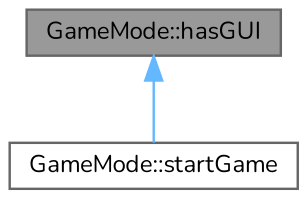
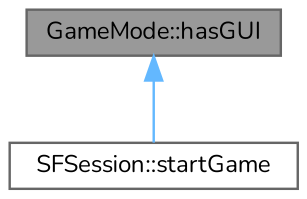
node "GameMode::startGame": label "GameMode::startGame" -> "SFSession::startGame"
